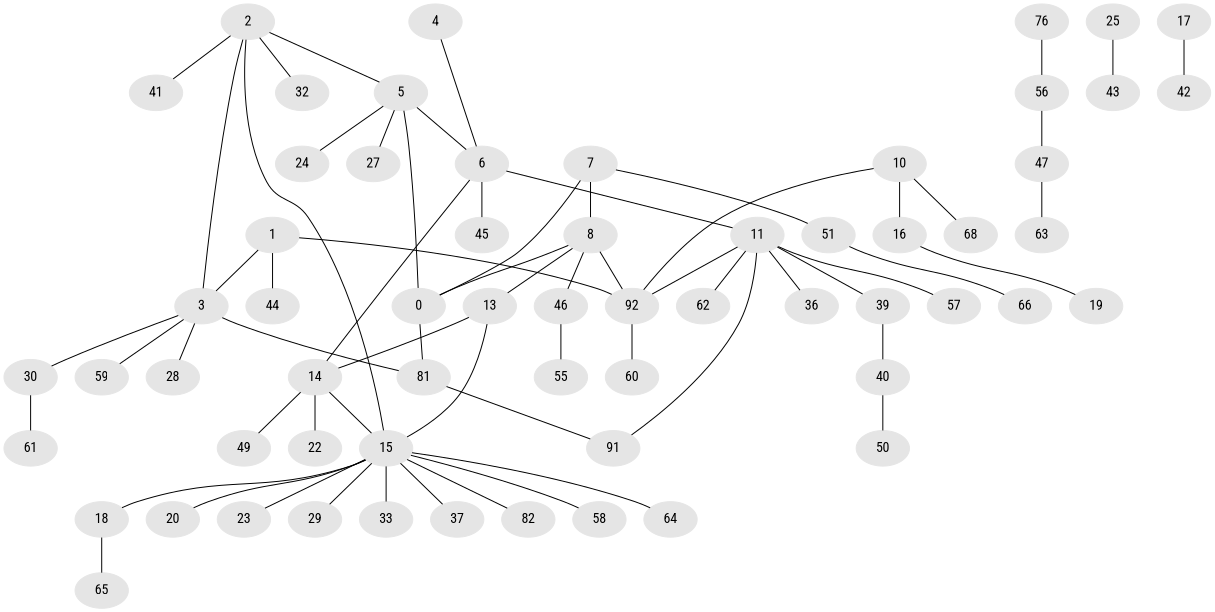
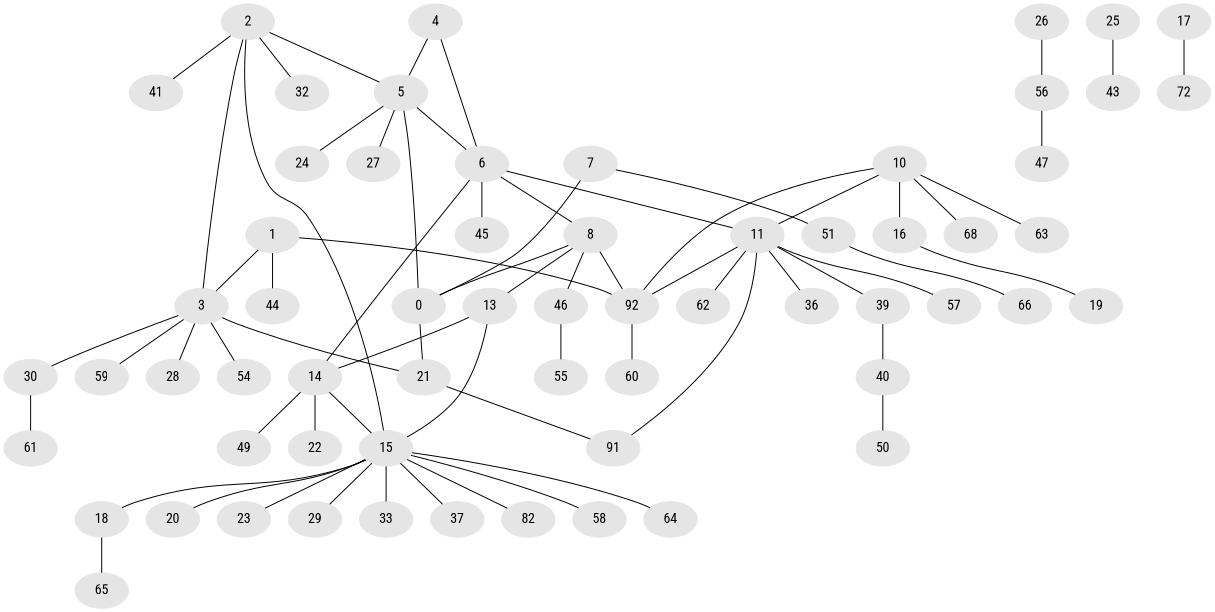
node "76": label "76" -> "26"
edge "4" -- "5": added
node "42": label "42" -> "72"
edge "10" -- "11": added
edge "7" -- "8": now "6" -- "8"
edge "47" -- "63": now "10" -- "63"
node "54": added
node "81": label "81" -> "21"
